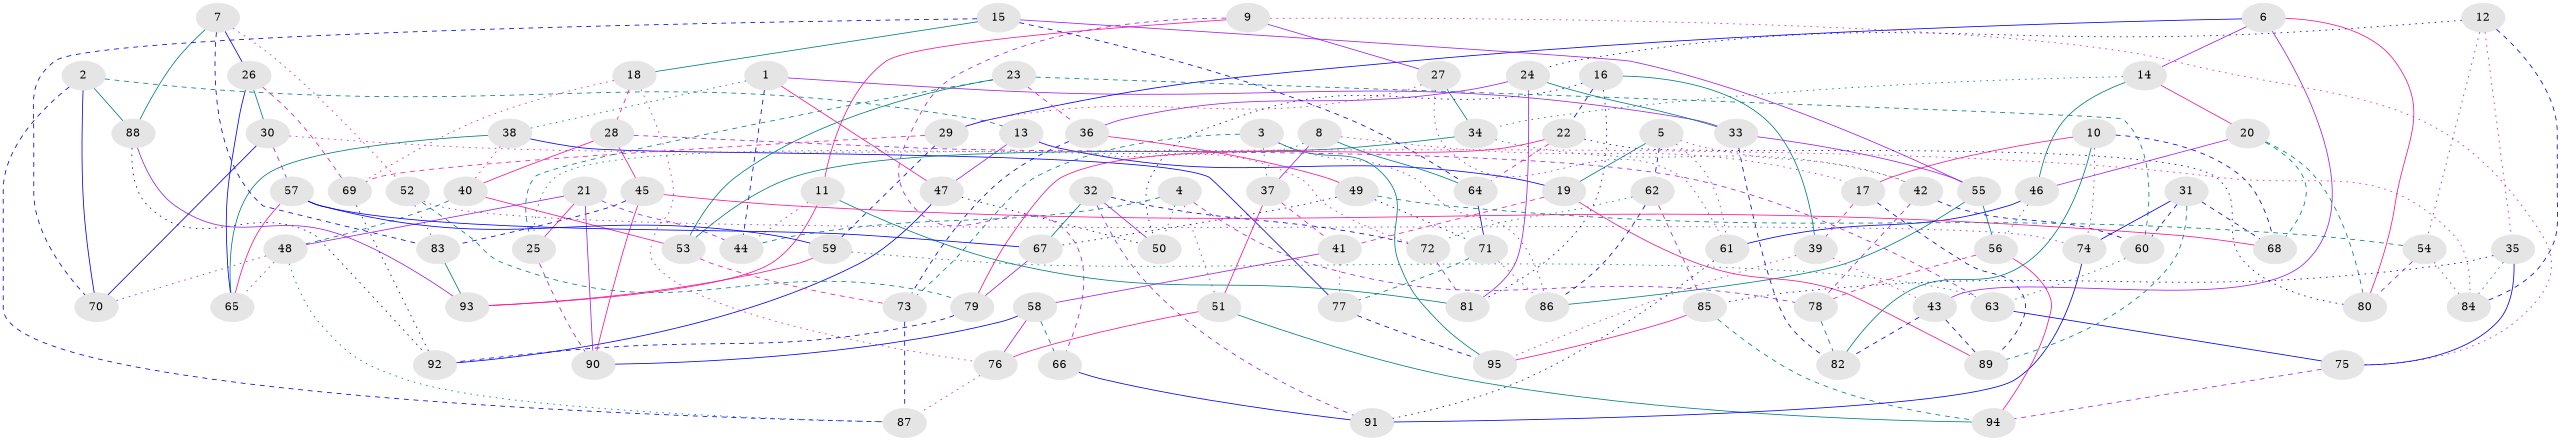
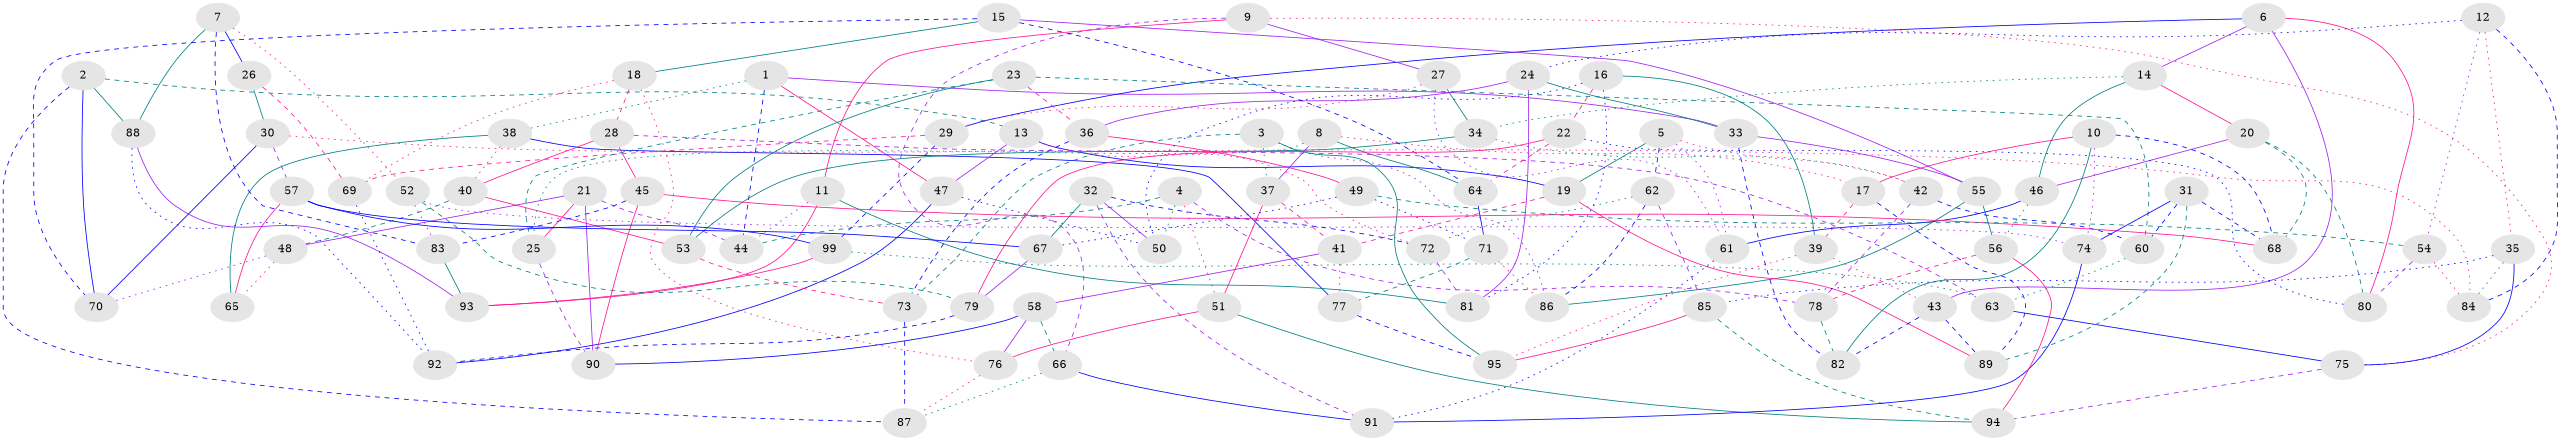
edge "16" -- "22": color blue -> deeppink
edge "26" -- "65": removed
node "59": label "59" -> "99"
edge "48" -- "87": now "66" -- "87"
